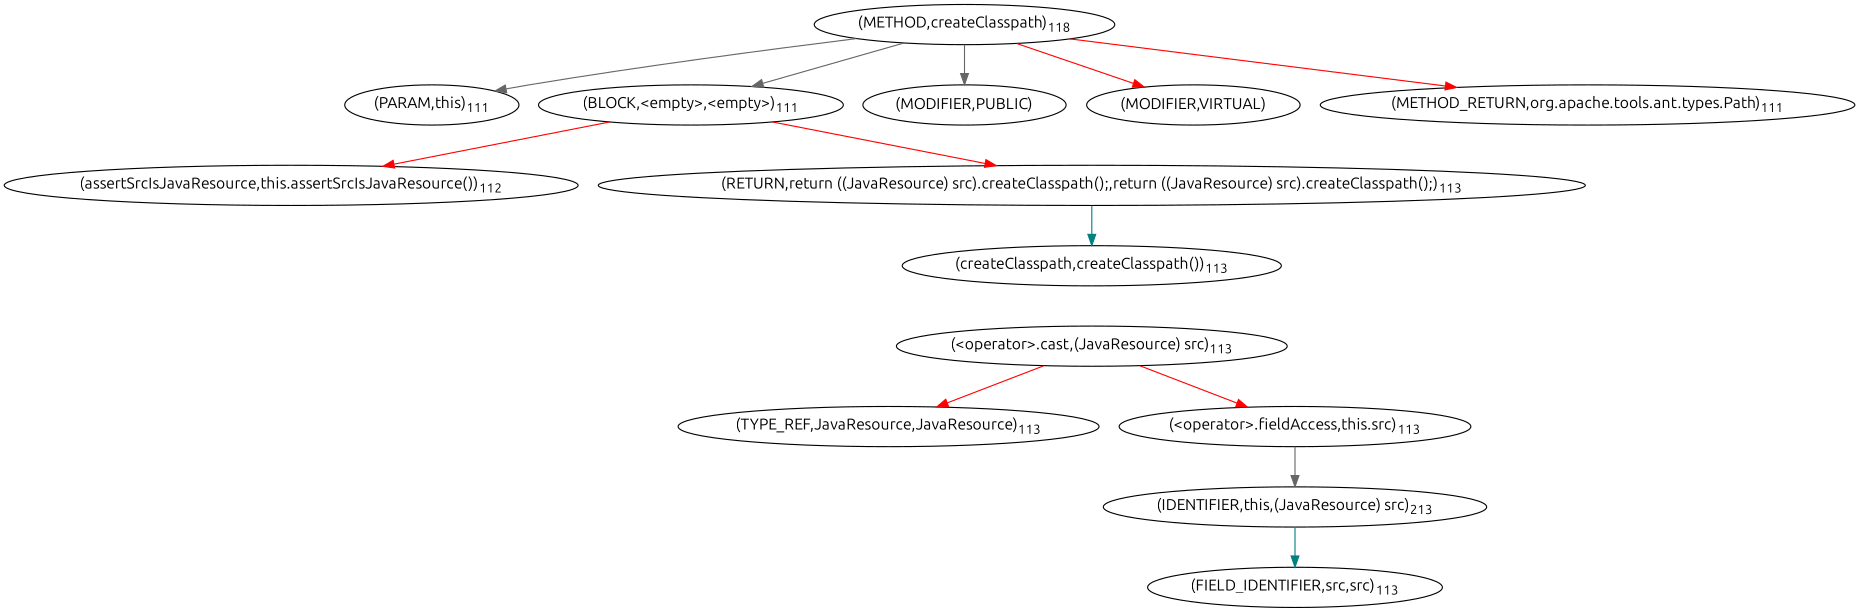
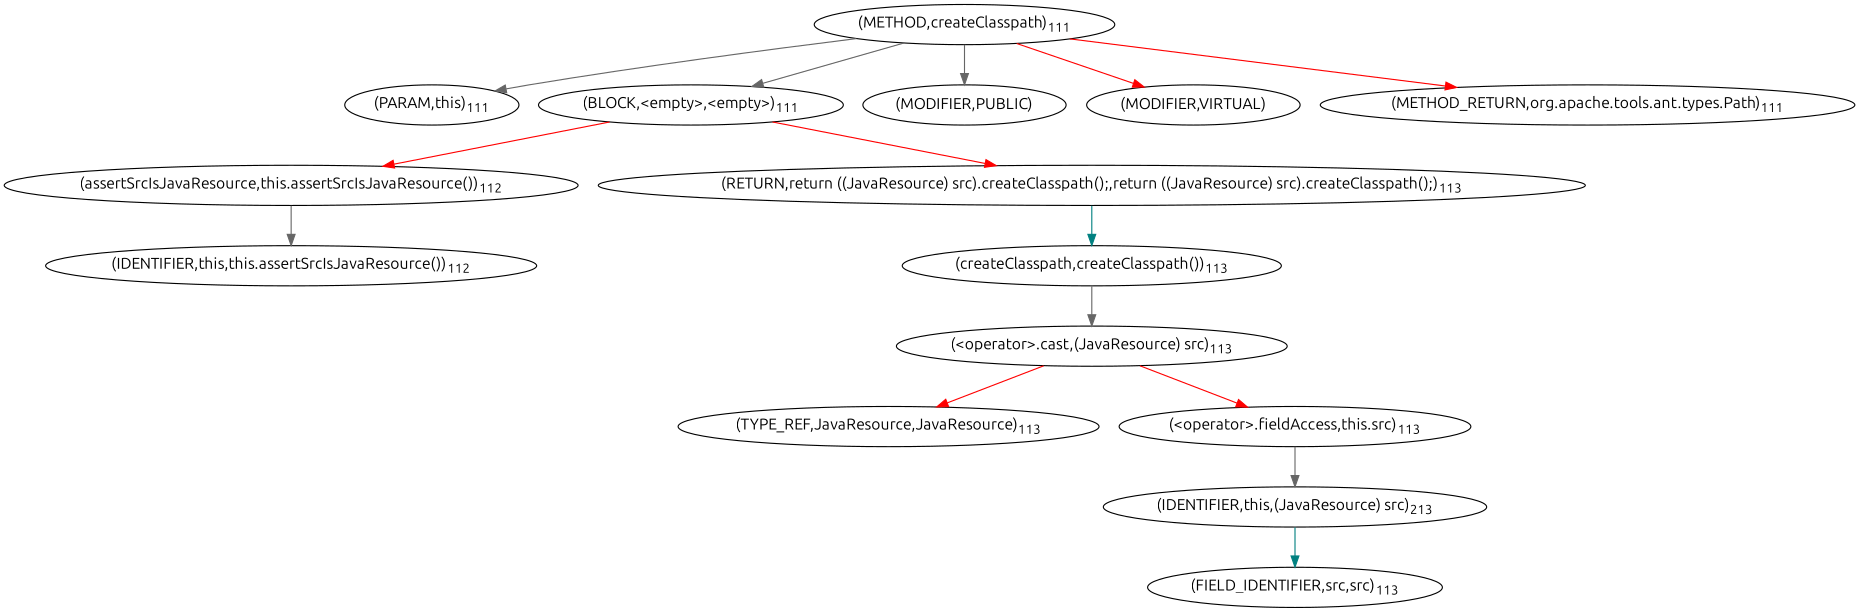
node "(METHOD,createClasspath)": text "118" -> "111"
node "(IDENTIFIER,this,this.assertSrcIsJavaResource())": added
edge "(createClasspath,createClasspath())" -> "(<operator>.cast,(JavaResource) src)": added
